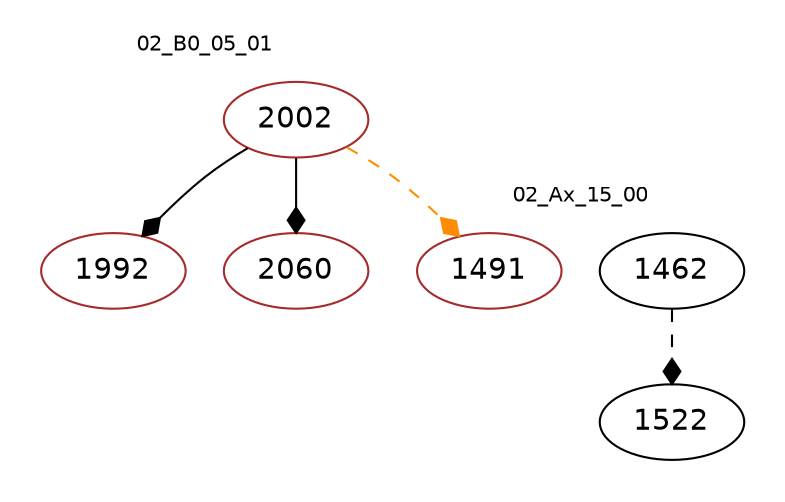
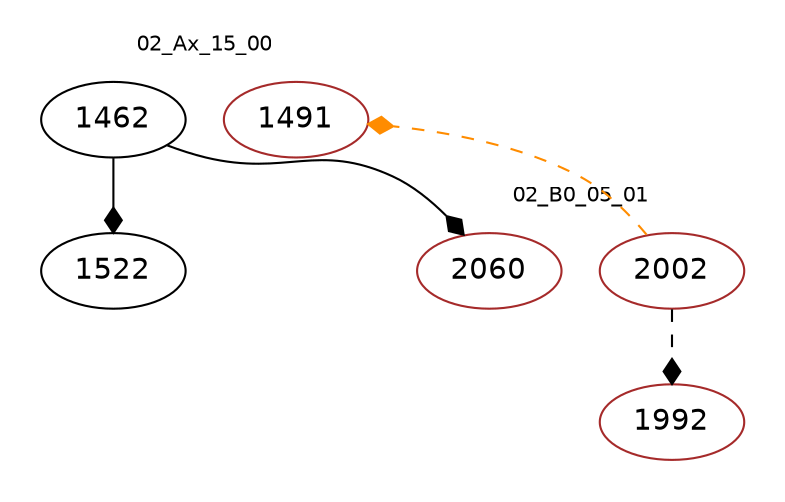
edge "2002" -> "1992": style solid -> dashed
edge "2002" -> "2060": now "1462" -> "2060"
edge "1462" -> "1522": style dashed -> solid
